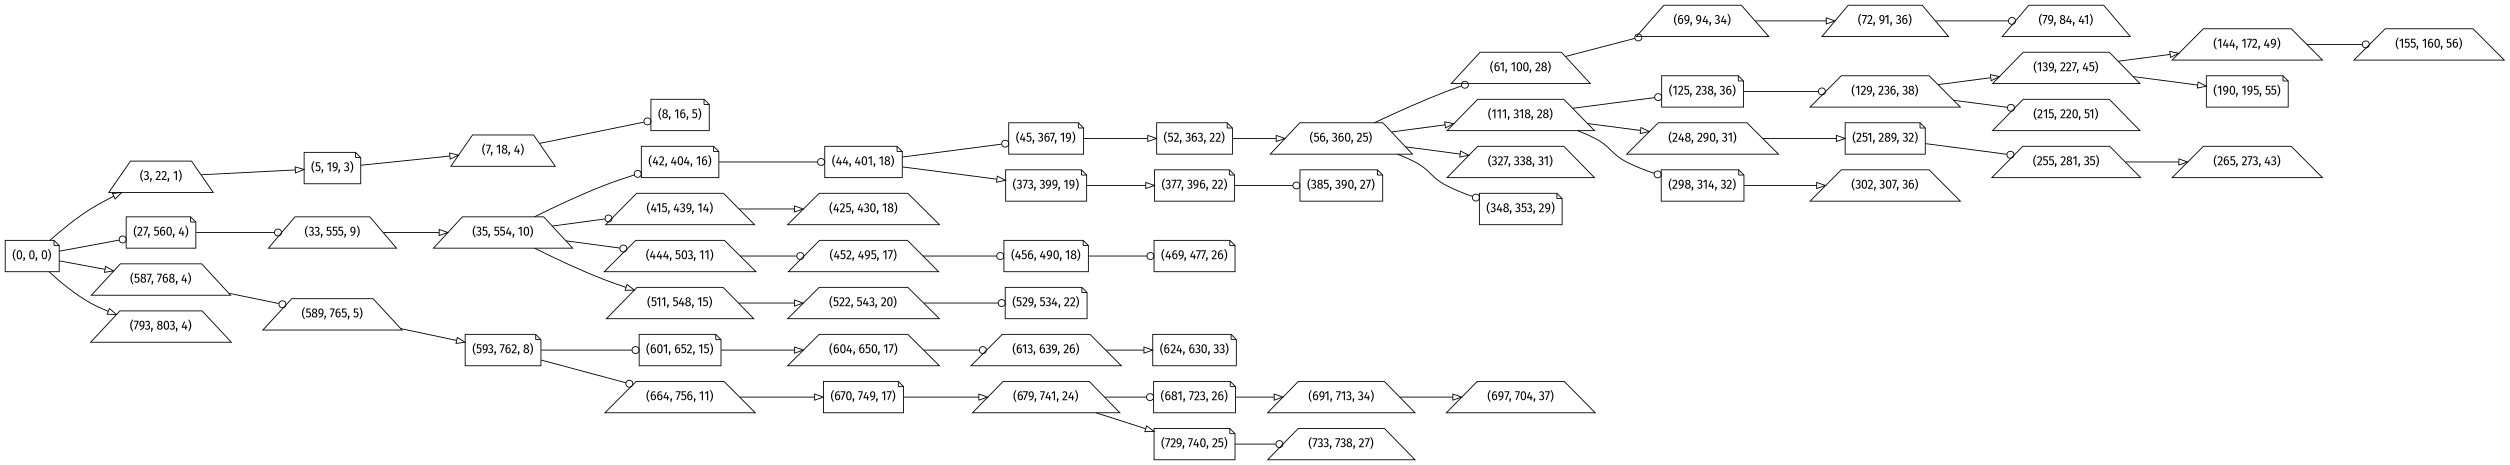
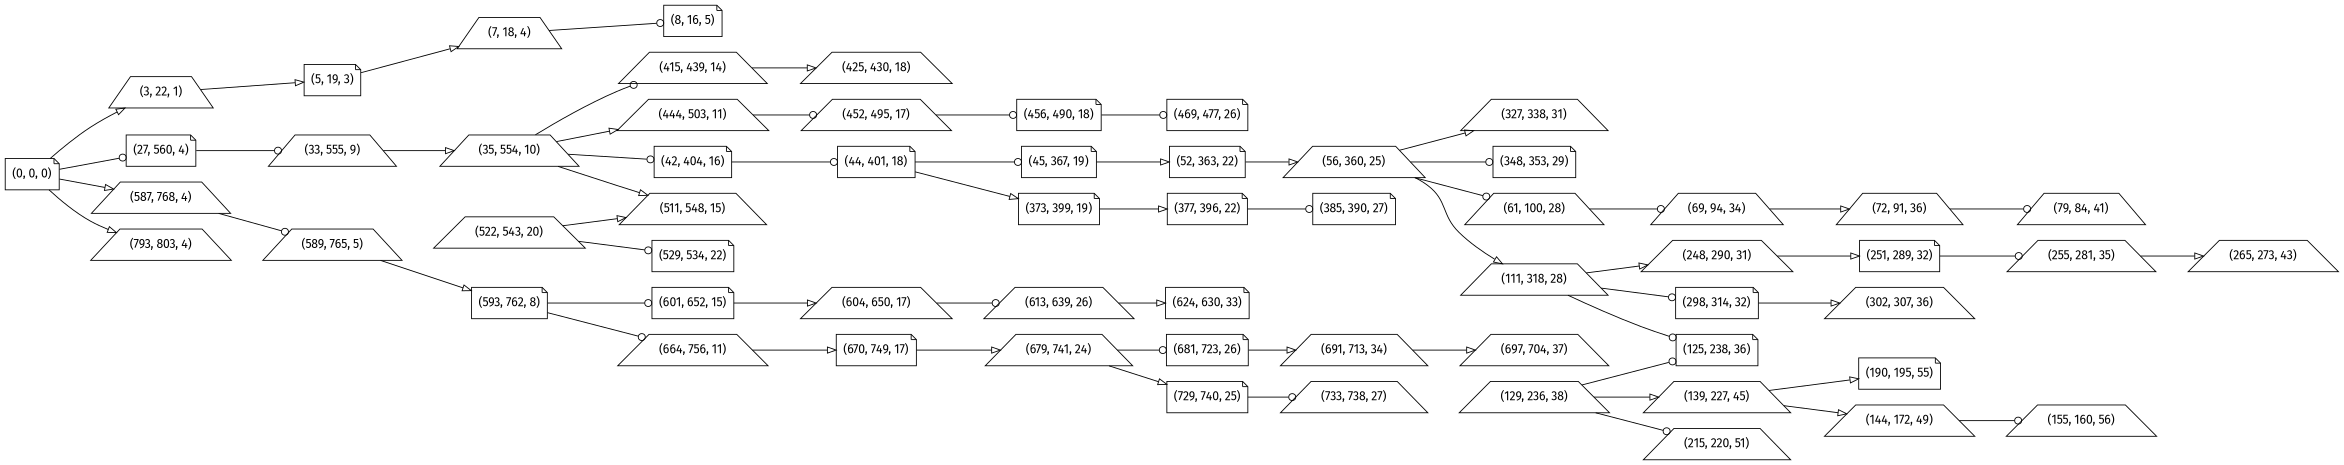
edge "(125, 238, 36)" -> "(129, 236, 38)": reversed
edge "(35, 554, 10)" -> "(444, 503, 11)": arrowhead odot -> onormal
edge "(511, 548, 15)" -> "(522, 543, 20)": reversed
